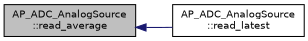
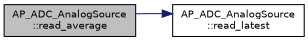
edge "AP_ADC_AnalogSource ::read_latest" -> "AP_ADC_AnalogSource ::read_average": reversed
